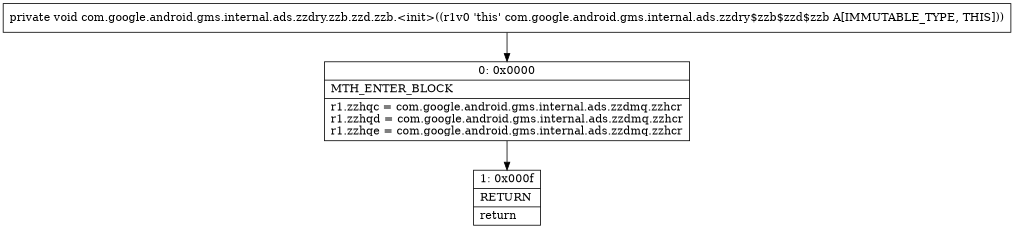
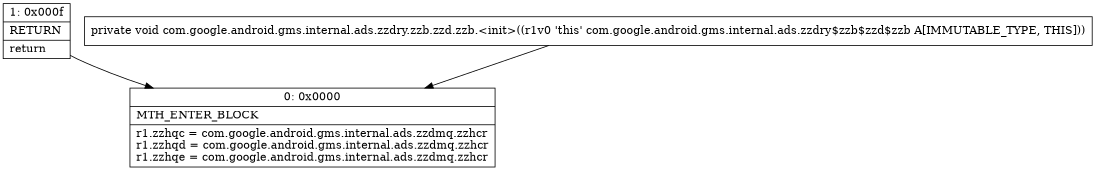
edge "0: 0x0000" -> "1: 0x000f": reversed
